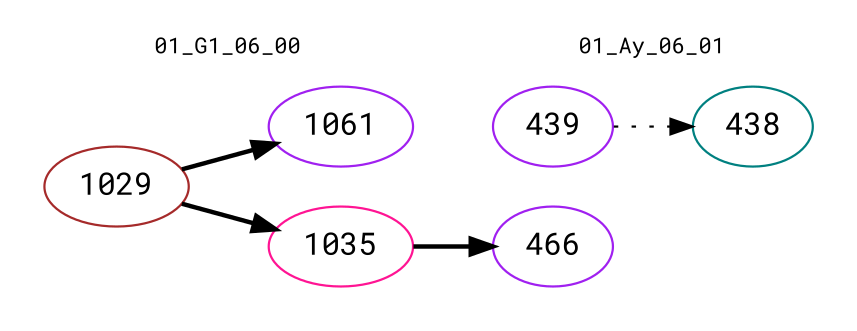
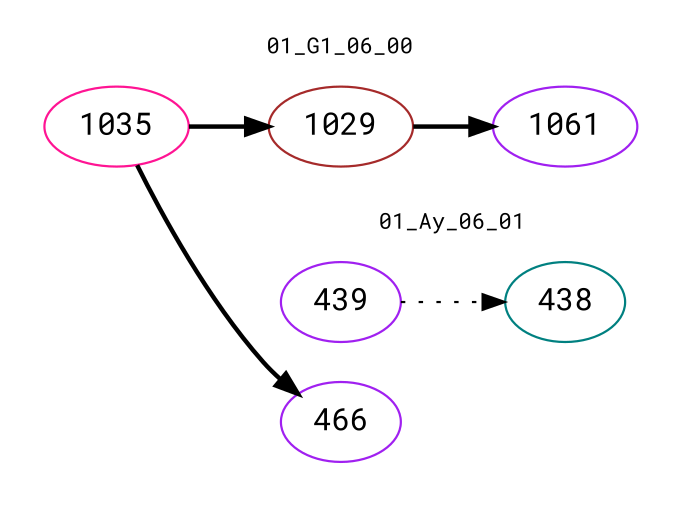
edge "1029" -> "1035": reversed
